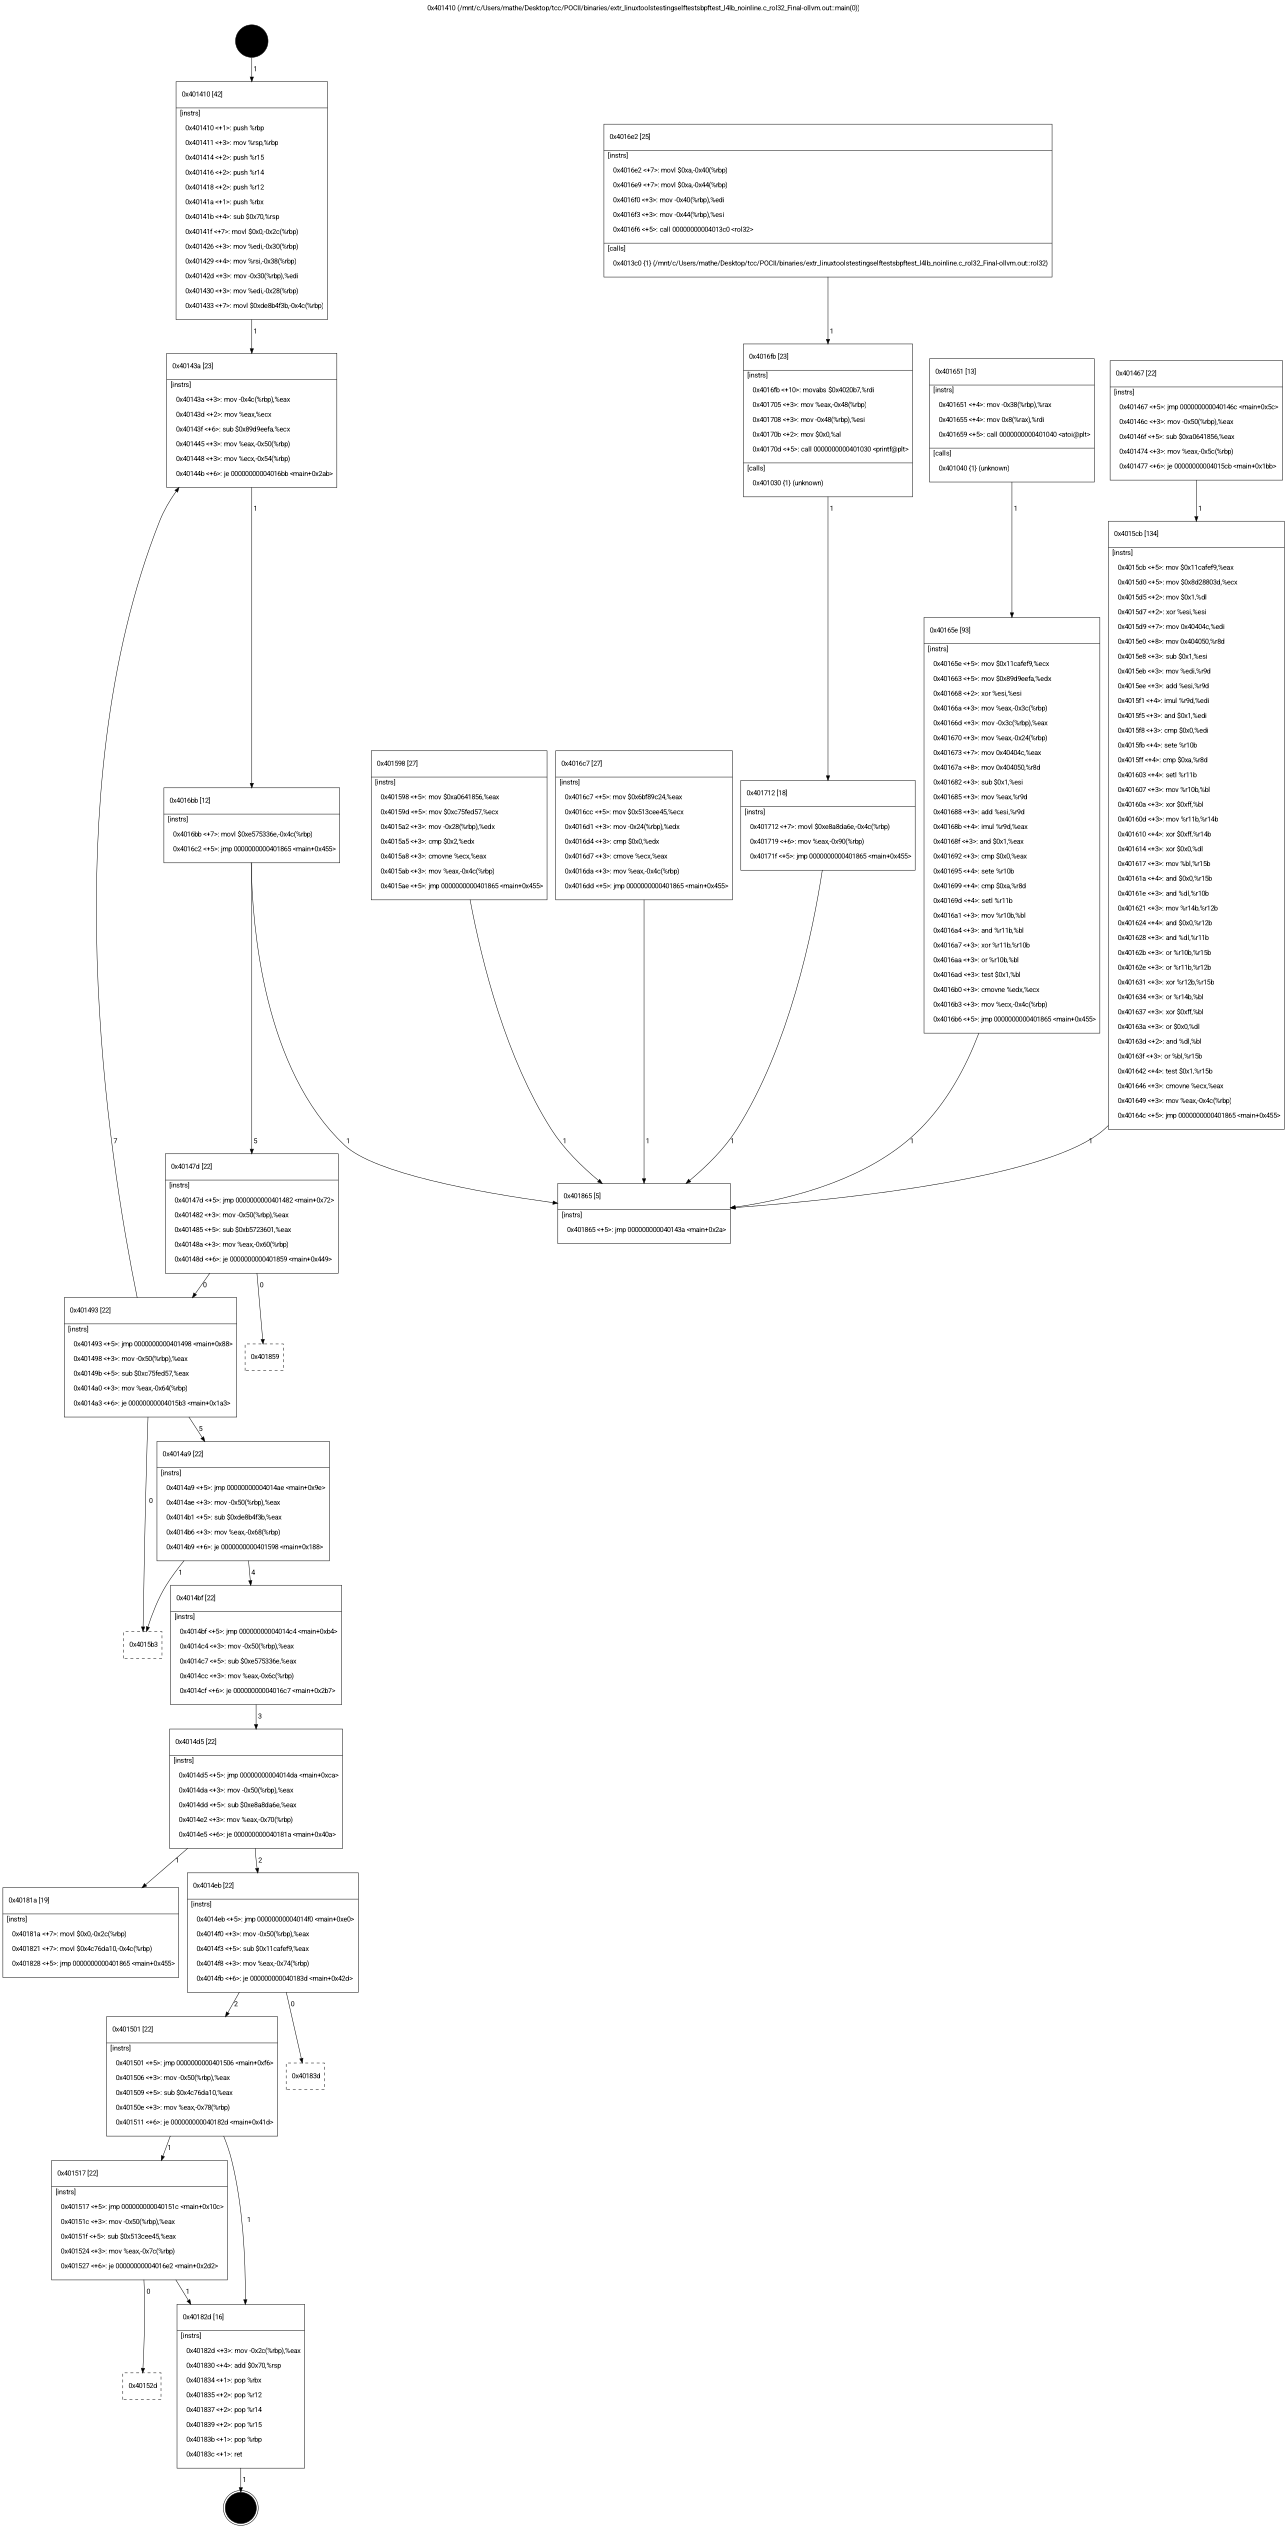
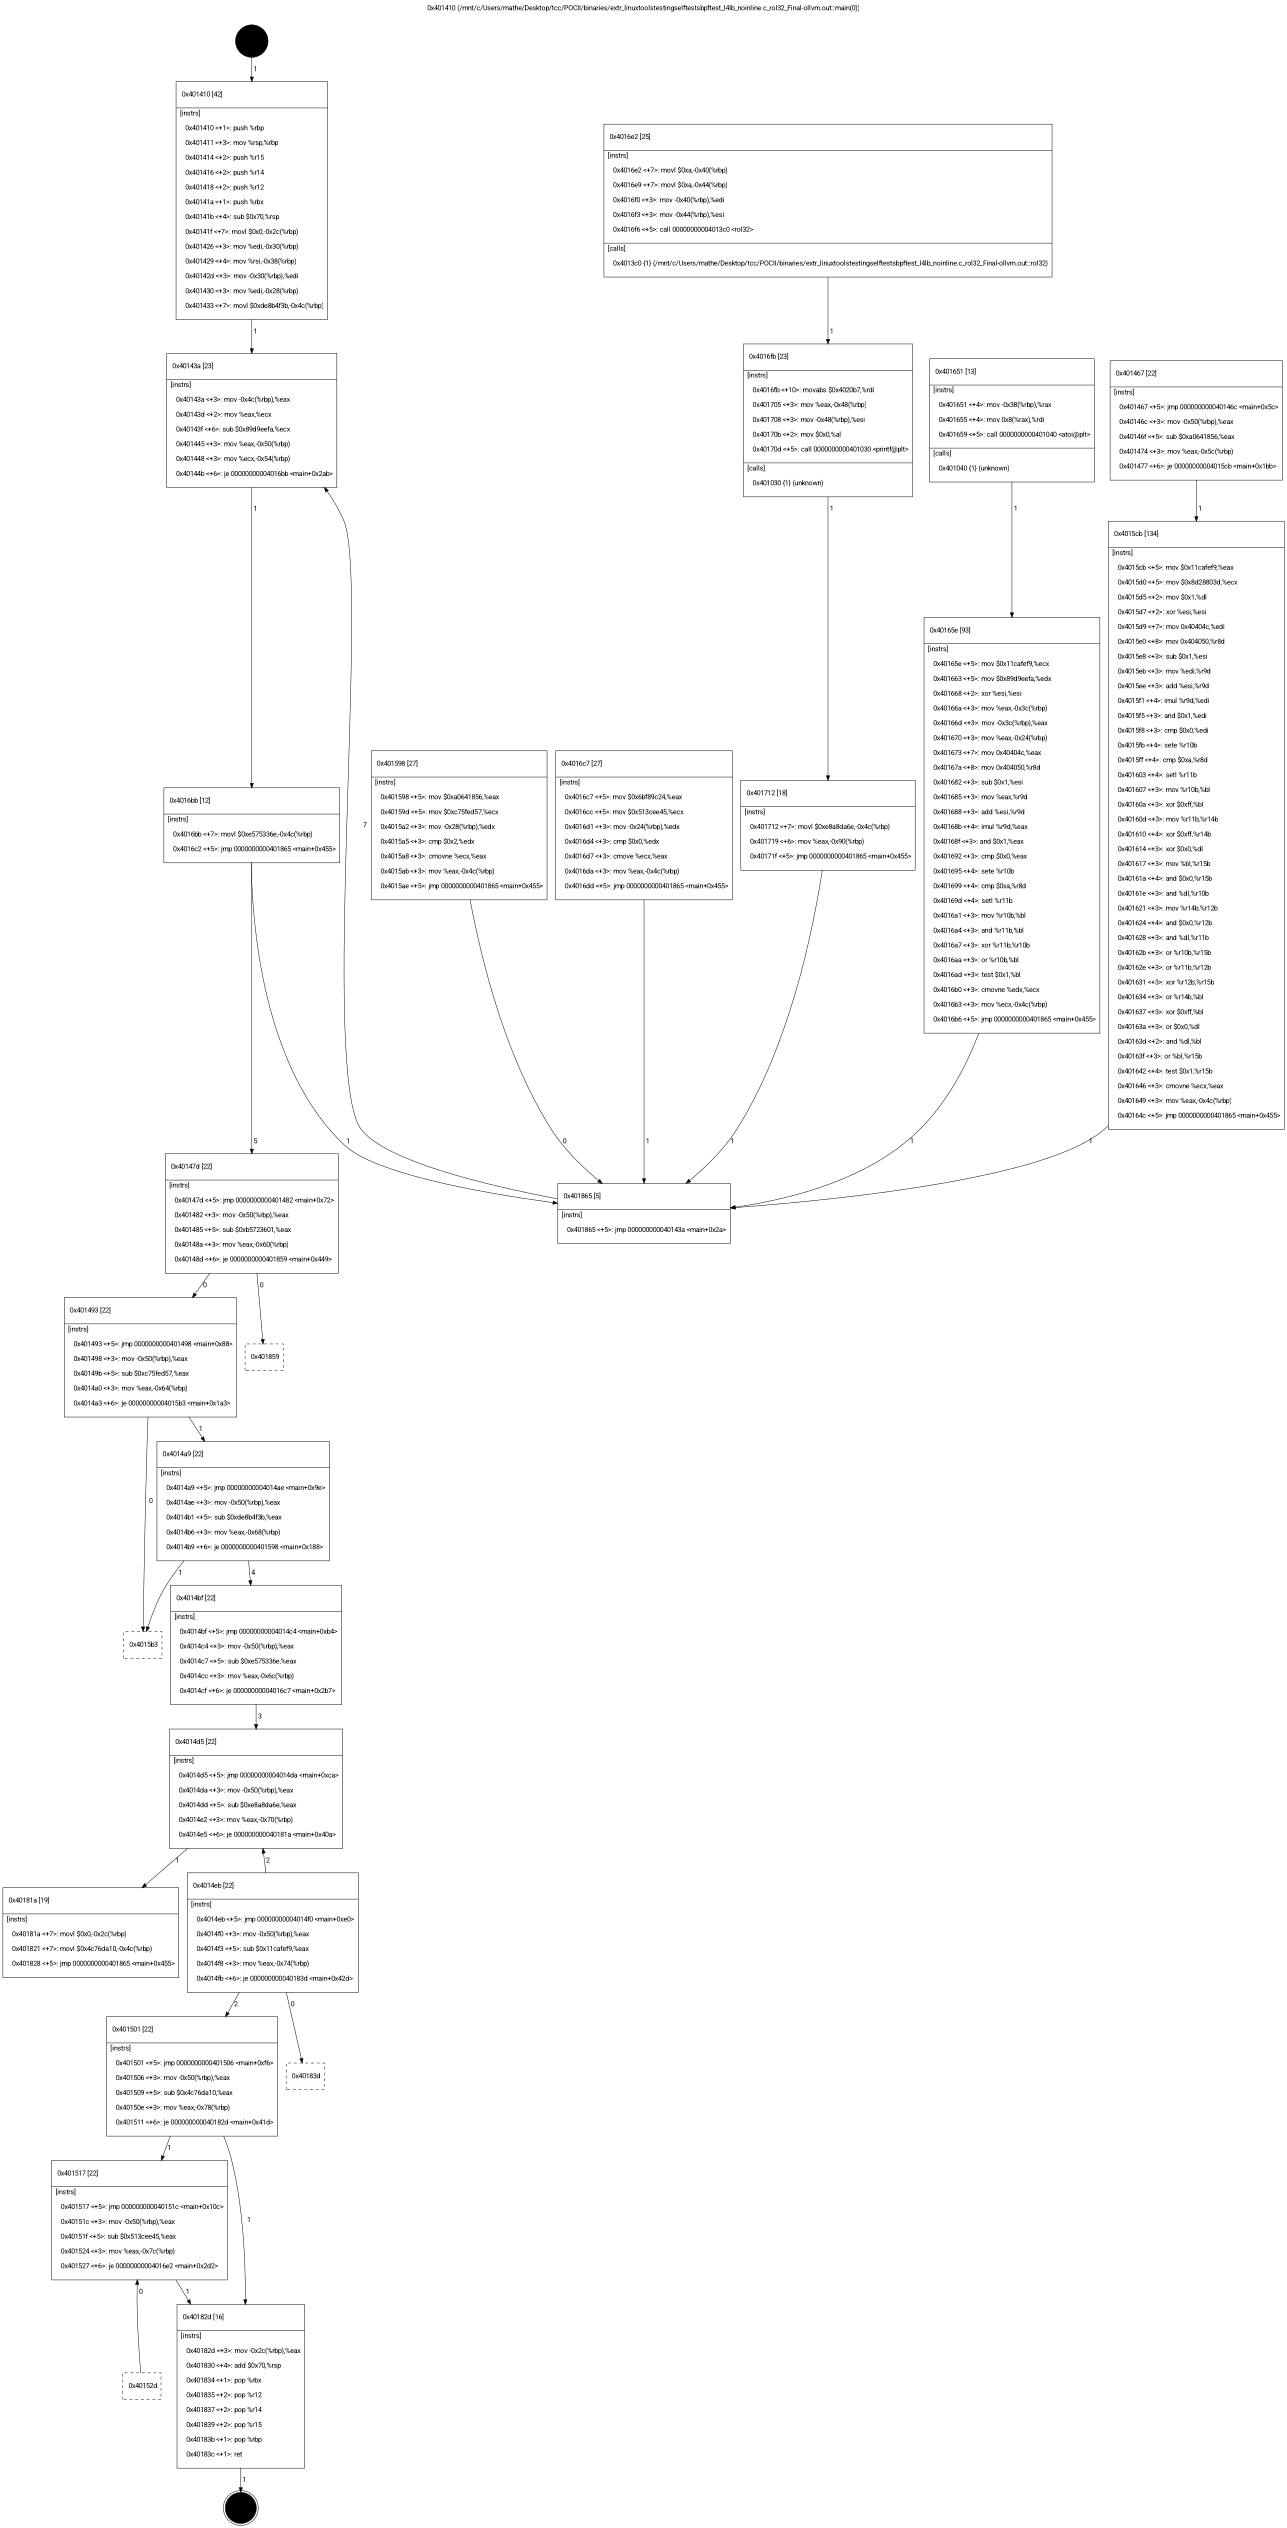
edge "0x401493 [22]" -> "0x40143a [23]": now "0x401865 [5]" -> "0x40143a [23]"
edge "0x401598 [27]" -> "0x401865 [5]": label " 1" -> " 0"
edge "0x401493 [22]" -> "0x4014a9 [22]": label " 5" -> " 1"
edge "0x4014d5 [22]" -> "0x4014eb [22]": reversed
edge "0x401517 [22]" -> "0x40152d": reversed
